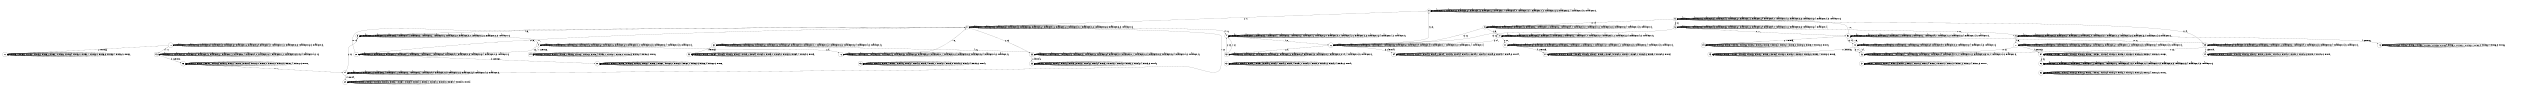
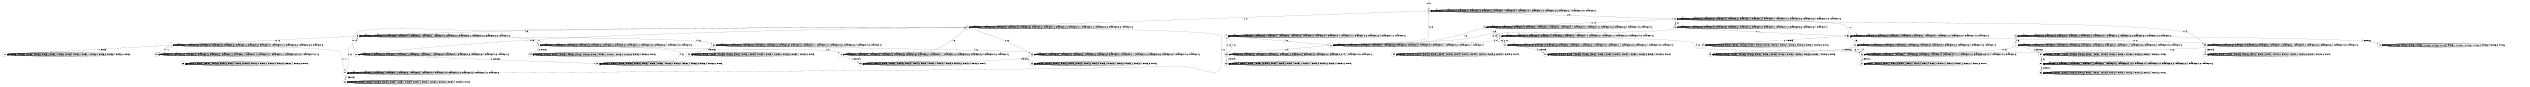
node "__start0": added
edge "s0" -> "s2": added, label "6 / 20;"
edge "s1" -> "s4": removed, label "14 / 18;"
edge "s6" -> "s8": removed, label "2 / 22;"
edge "s3" -> "s28": label "13 / 22;" -> "2 / 16;"
edge "s5" -> "s32": added, label "14 / 26;"
edge "s5" -> "s10": added, label "13 / 18;"
edge "s7" -> "s36": added, label "9 / 22;"
edge "s11" -> "s7": added, label "1 / 23;"
edge "s38" -> "s42": removed, label "13 / 19;"
edge "s28" -> "s29": removed, label "13 / 24error_49;"
edge "s10" -> "s12": label "6 / 17error_33;" -> "11 / error_30;"
edge "s9" -> "s19": label "11 / 22error_28;" -> "15 / error_30;"
edge "s9" -> "s20": now "s9" -> "s22"
edge "s15" -> "s26": removed, label "5 / 26error_12;"
edge "s16" -> "s25": added, label "9 / 16error_42;"
edge "s33" -> "s35": now "s33" -> "s25"
edge "s30" -> "s31": added, label "6 / 24error_91;"
edge "s36" -> "s37": added, label "8 / 25error_71;"
edge "s26" -> "s14": now "s10" -> "s14"
edge "s18" -> "s23": added, label "5 / 20error_78;"
edge "s14" -> "s27": label "14 / error_49;" -> "11 / 23error_54;"
